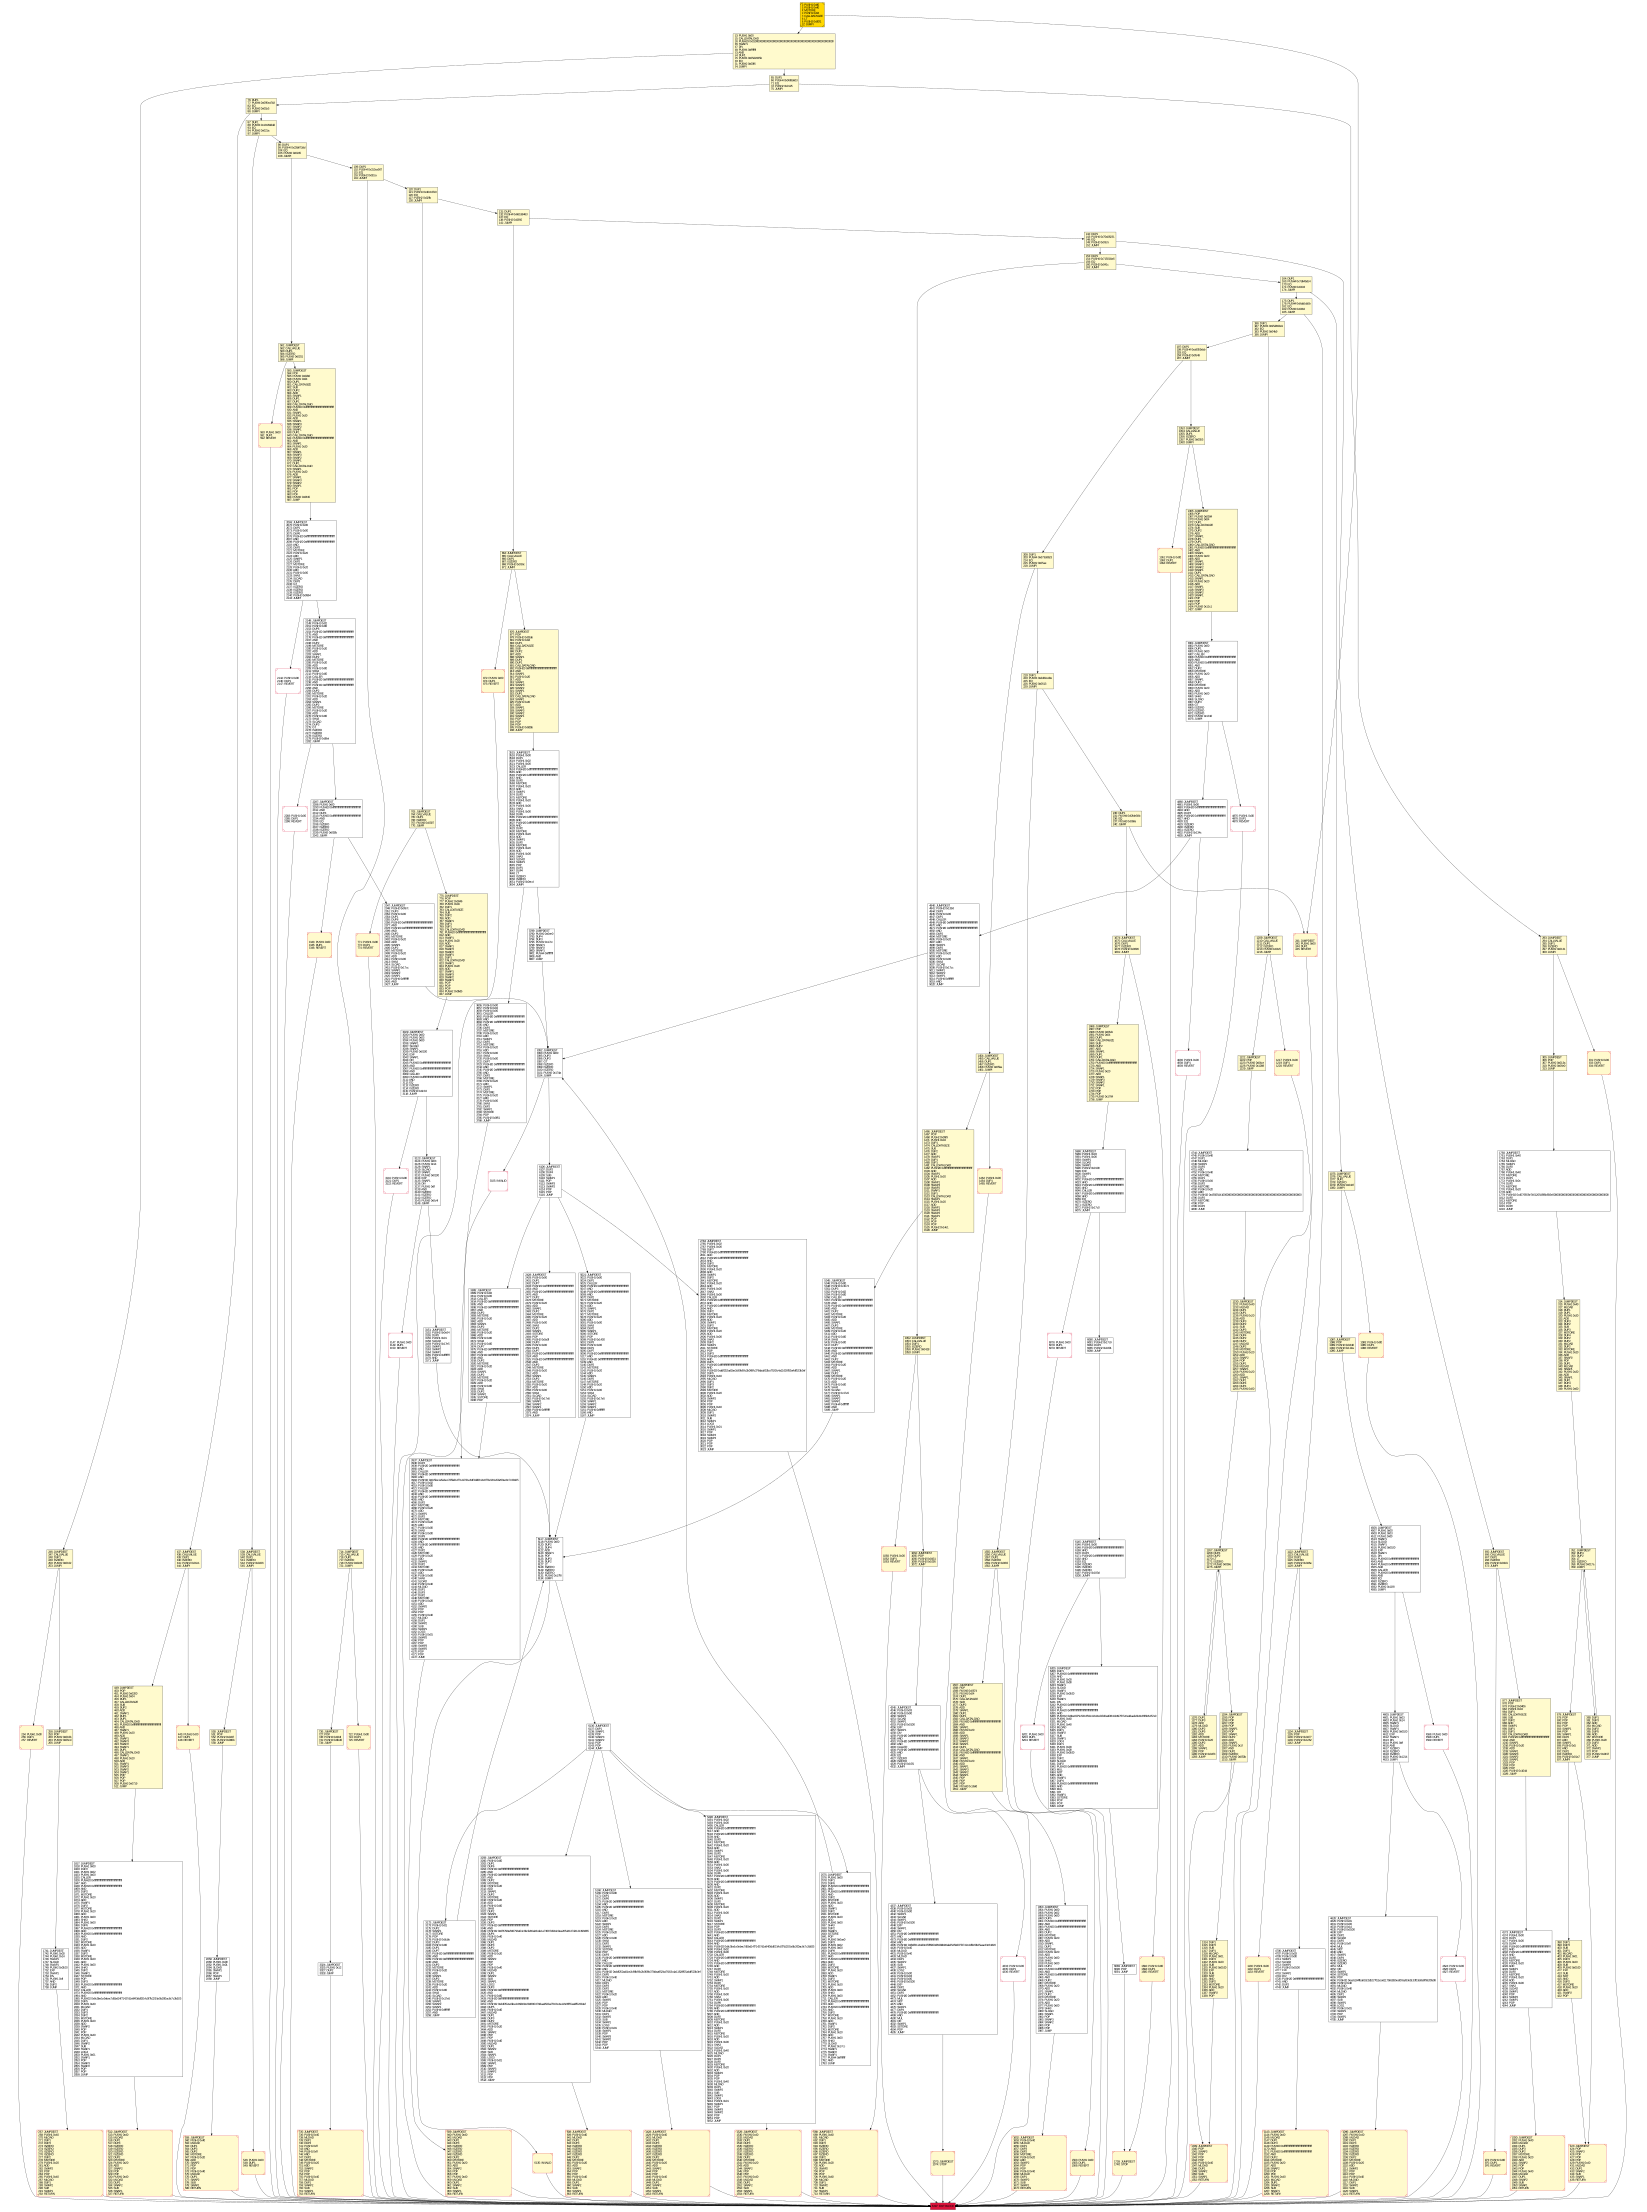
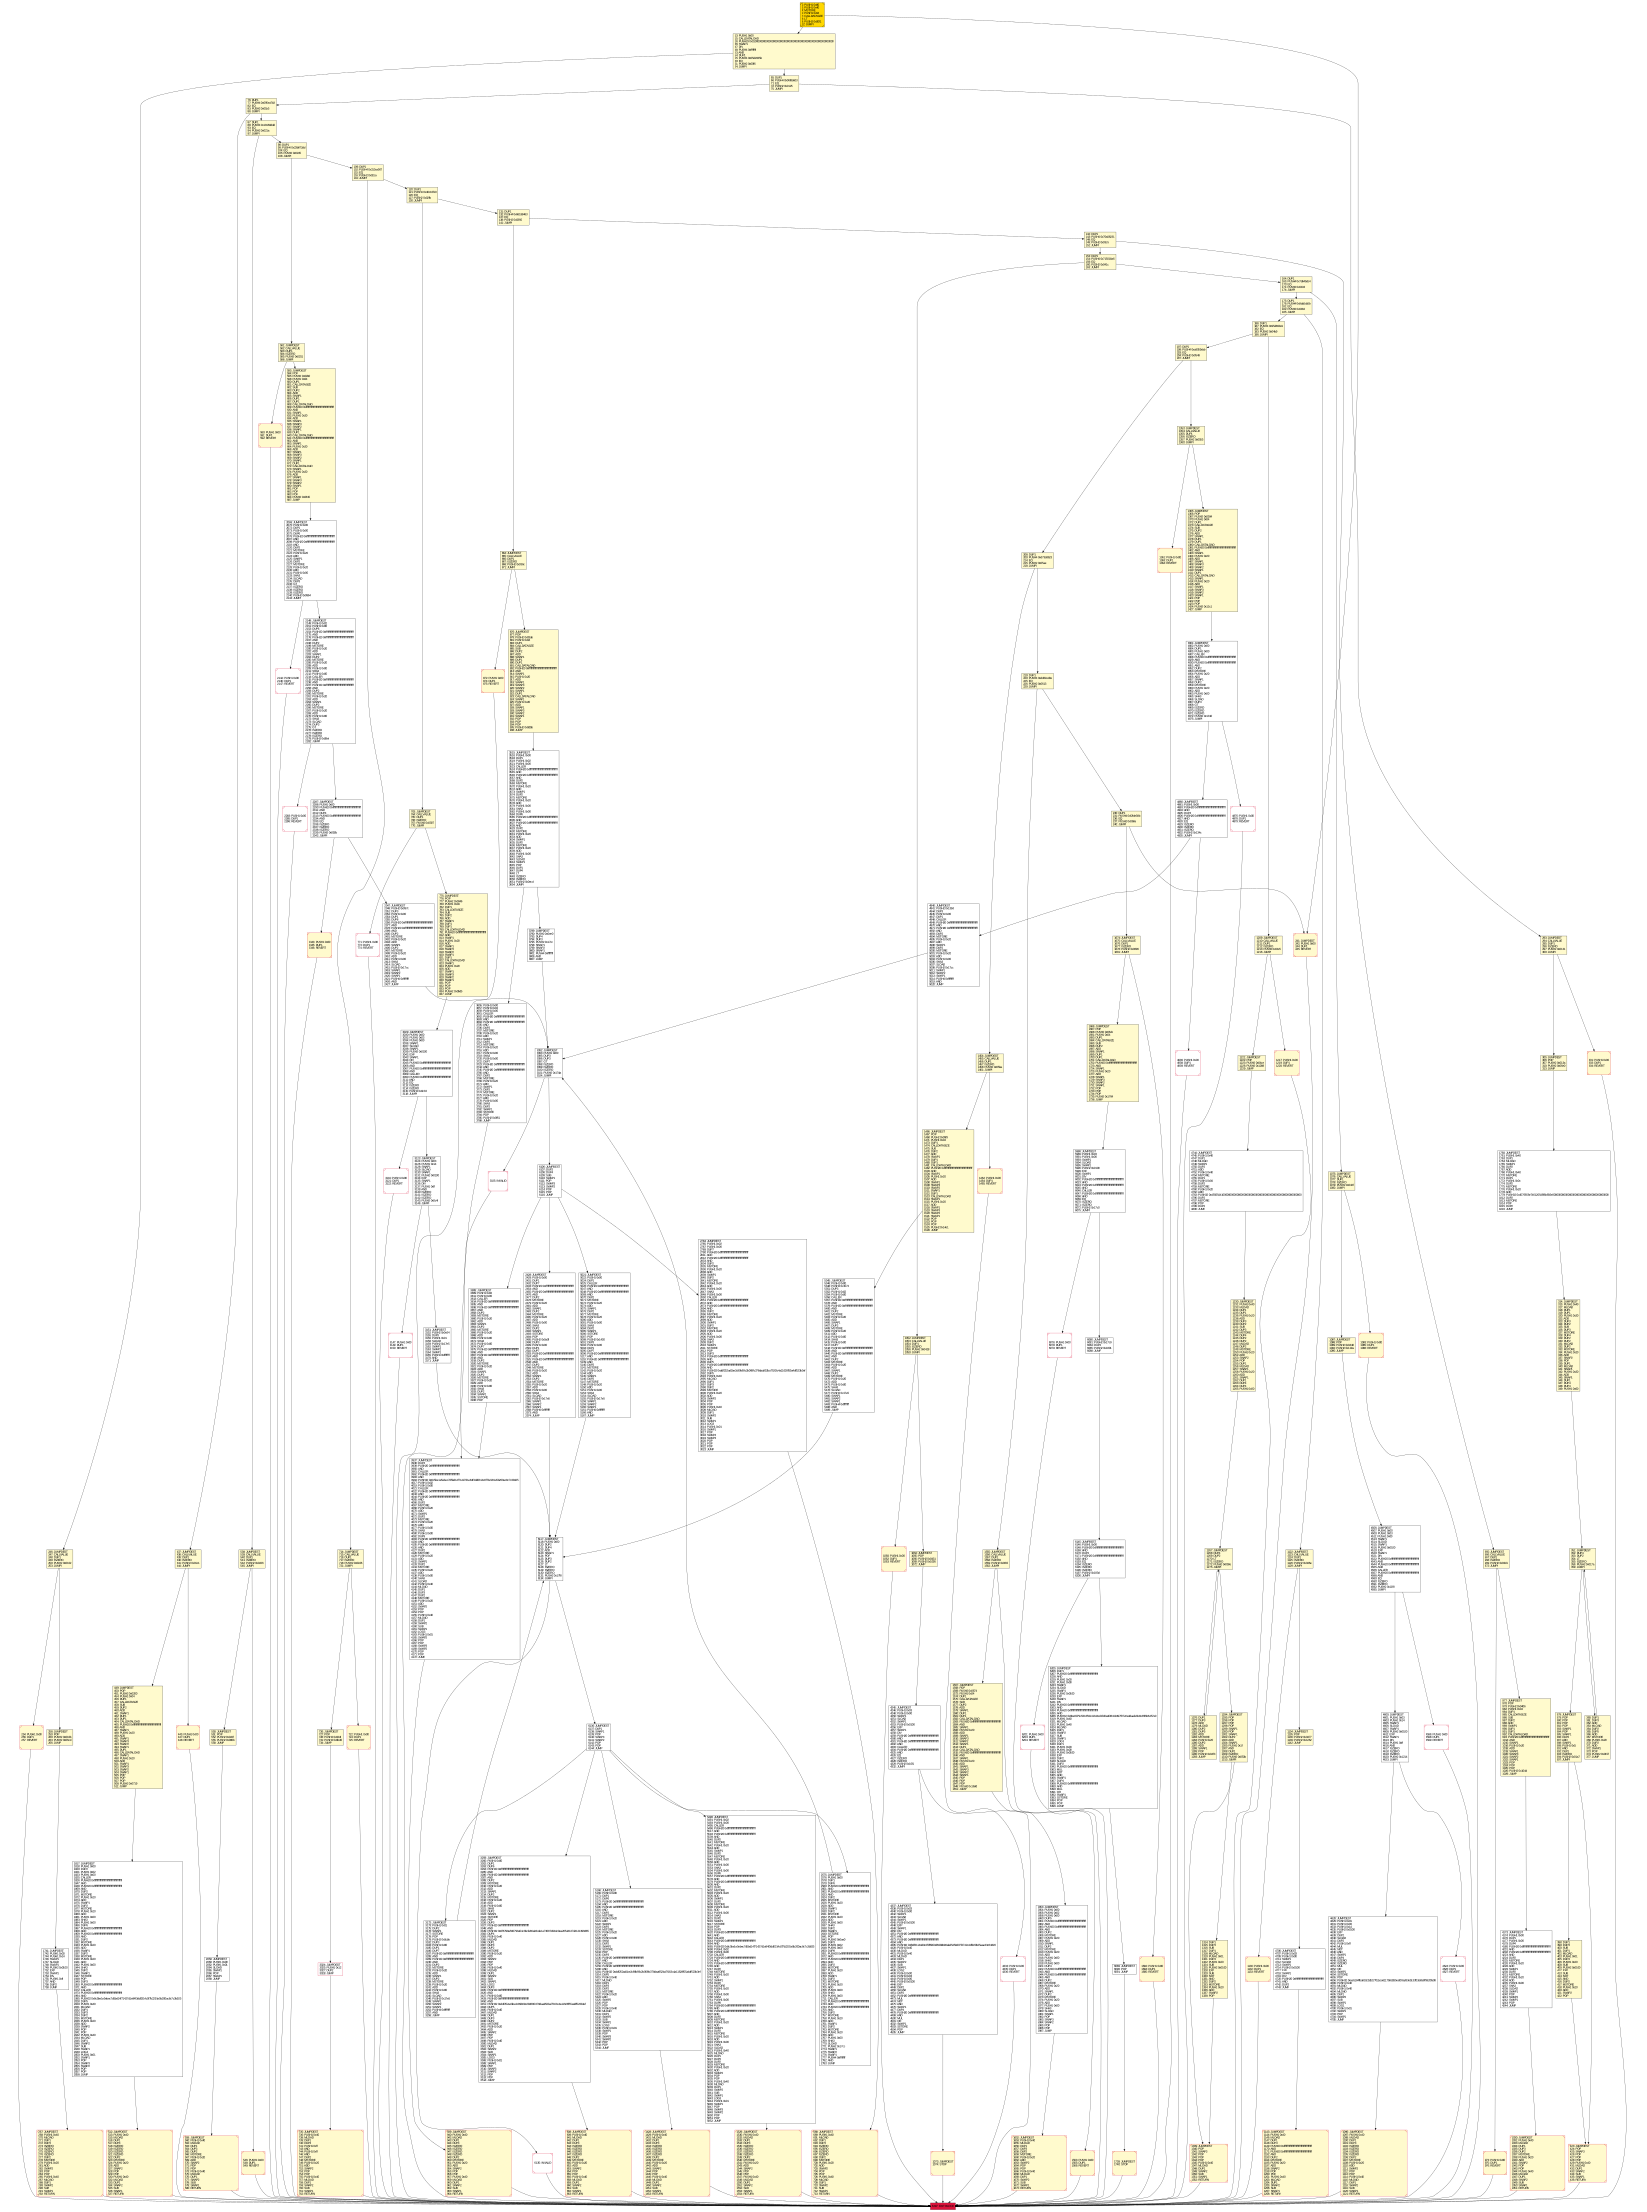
node "771: PUSH1 0x00 773: DUP1 774: REVERT": fillcolor lemonchiffon -> white
node "3024: JUMPDEST 3025: PUSH1 0x12 3027: DUP2 3028: JUMP": color black -> crimson
edge "1682: PUSH1 0x00 1684: DUP1 1685: REVERT" -> "1739: JUMPDEST 1740: STOP": now "1682: PUSH1 0x00 1684: DUP1 1685: REVERT" -> "6397: EXIT BLOCK"
node "6135: INVALID": fillcolor lemonchiffon -> white
